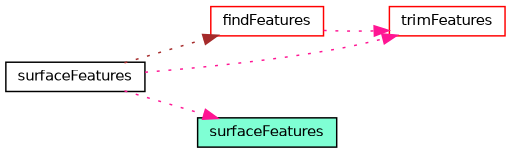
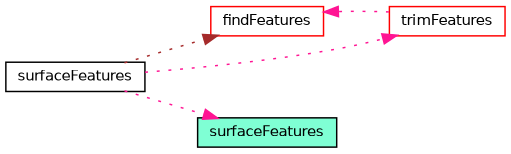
edge "findFeatures" -> "trimFeatures": reversed
